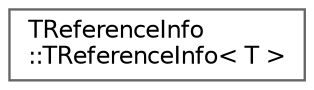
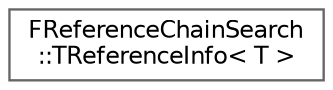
node "TReferenceInfo ::TReferenceInfo< T >": label "TReferenceInfo ::TReferenceInfo< T >" -> "FReferenceChainSearch ::TReferenceInfo< T >"
